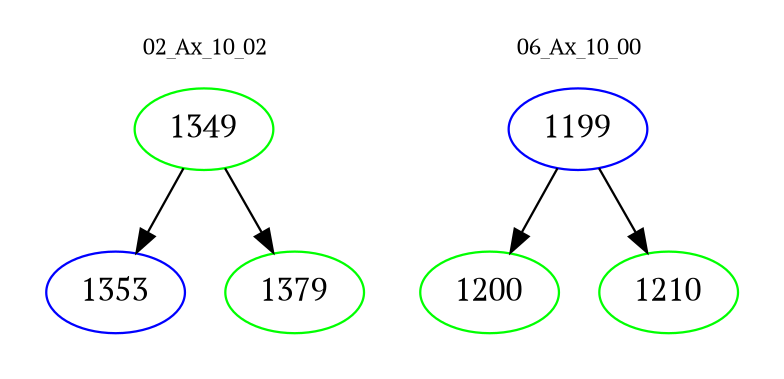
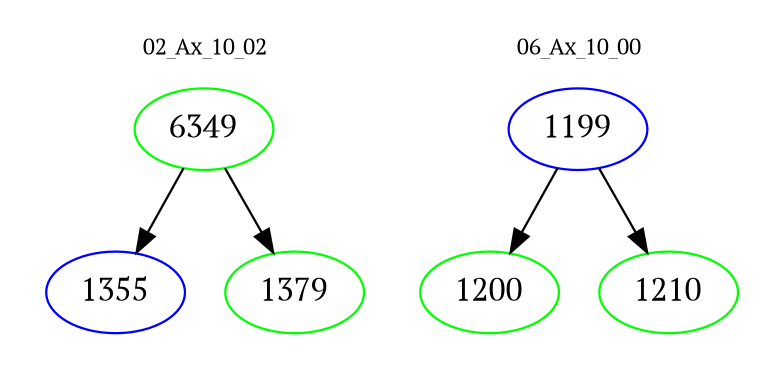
node "1349": label "1349" -> "6349"
node "1353": label "1353" -> "1355"
